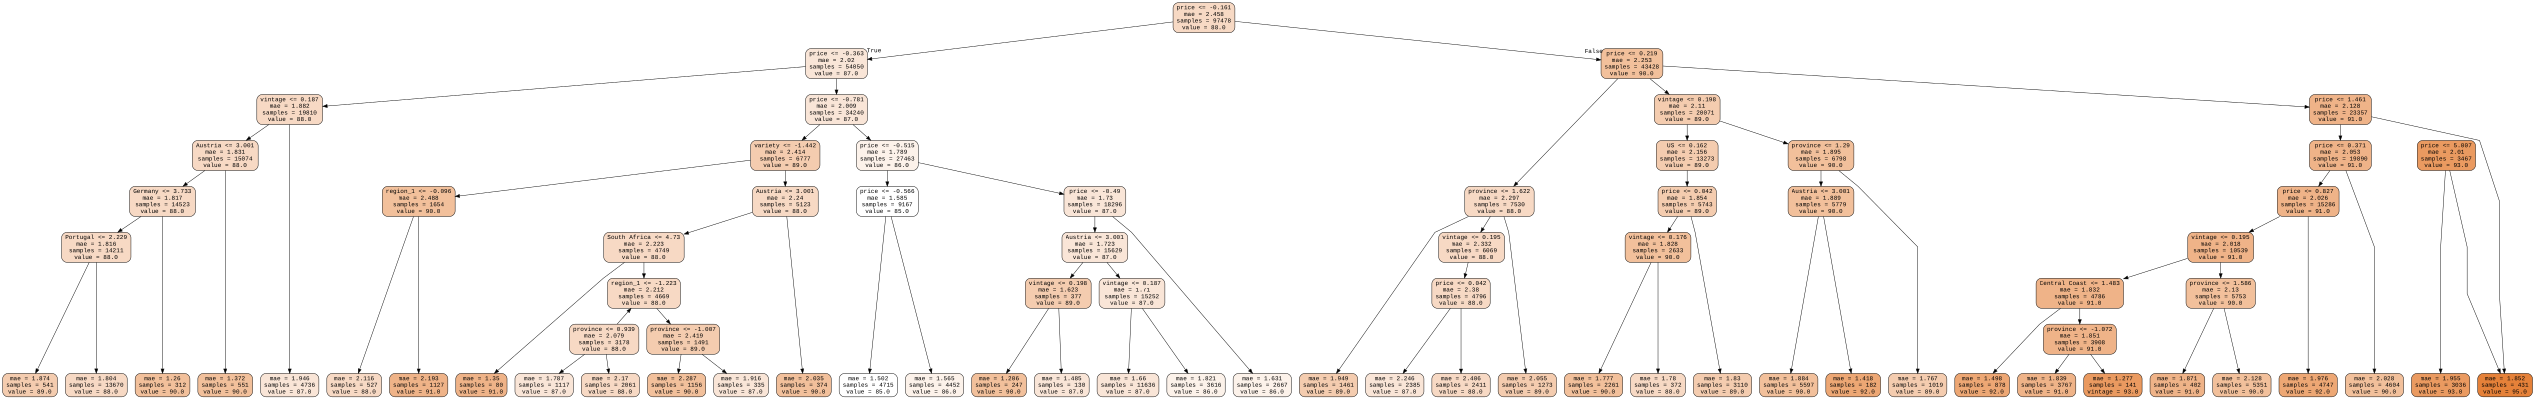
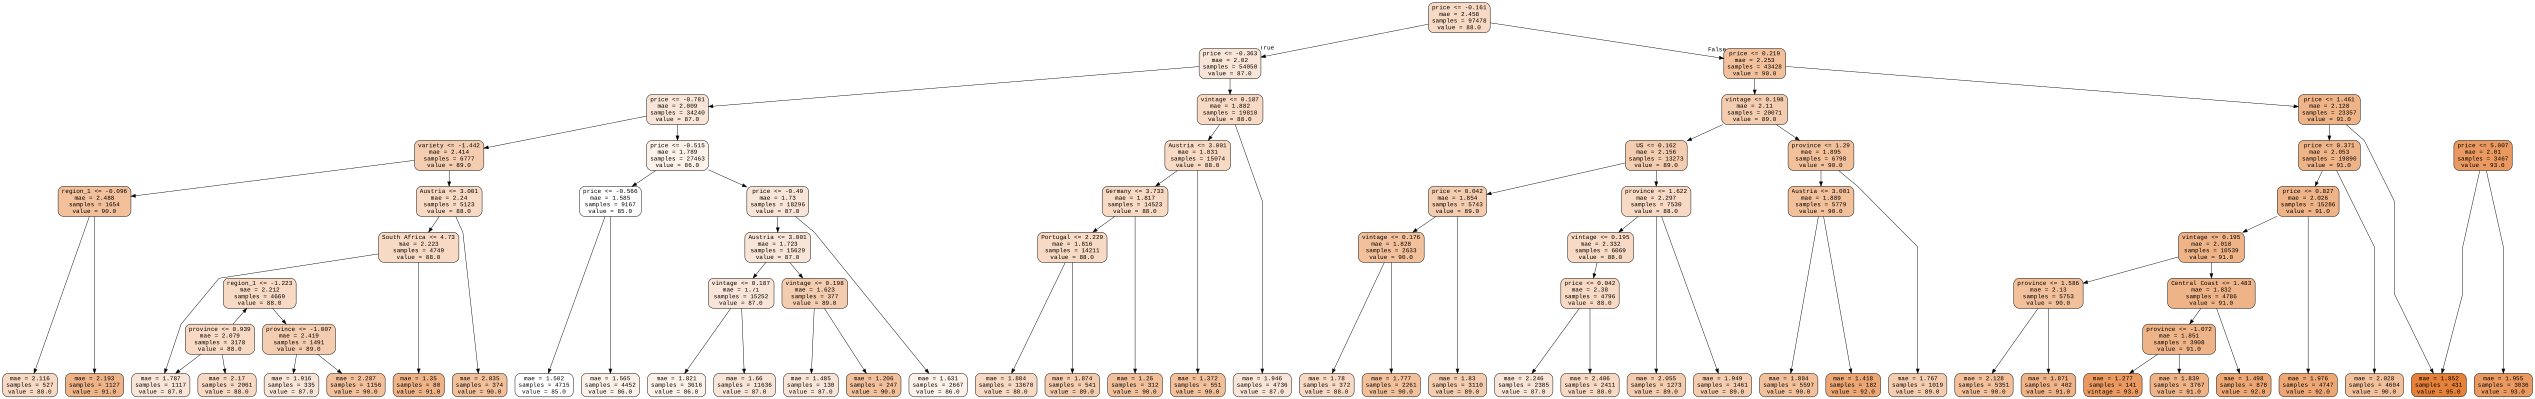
edge "price <= 0.219 mae = 2.253 samples = 43428 value = 90.0" -> "province <= 1.622 mae = 2.297 samples = 7530 value = 88.0": now "US <= 0.162 mae = 2.156 samples = 13273 value = 89.0" -> "province <= 1.622 mae = 2.297 samples = 7530 value = 88.0"
edge "South Africa <= 4.73 mae = 2.223 samples = 4749 value = 88.0" -> "region_1 <= -1.223 mae = 2.212 samples = 4669 value = 88.0": now "South Africa <= 4.73 mae = 2.223 samples = 4749 value = 88.0" -> "mae = 1.787 samples = 1117 value = 87.0"
